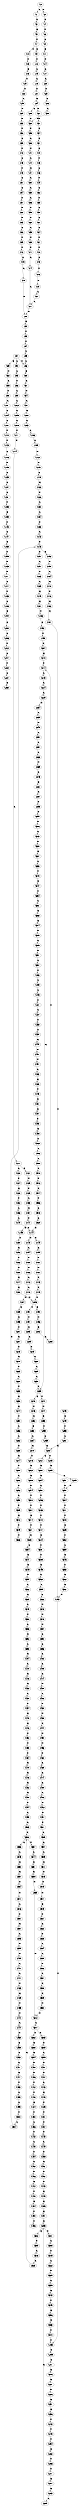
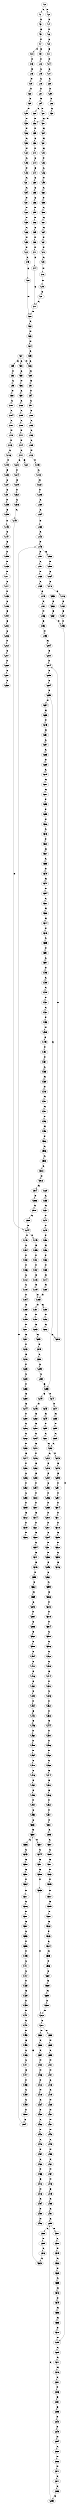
node "S125": removed
edge "S285" -> "S297": now "S285" -> "S291"
edge "S346" -> "S353": removed, label "T"
